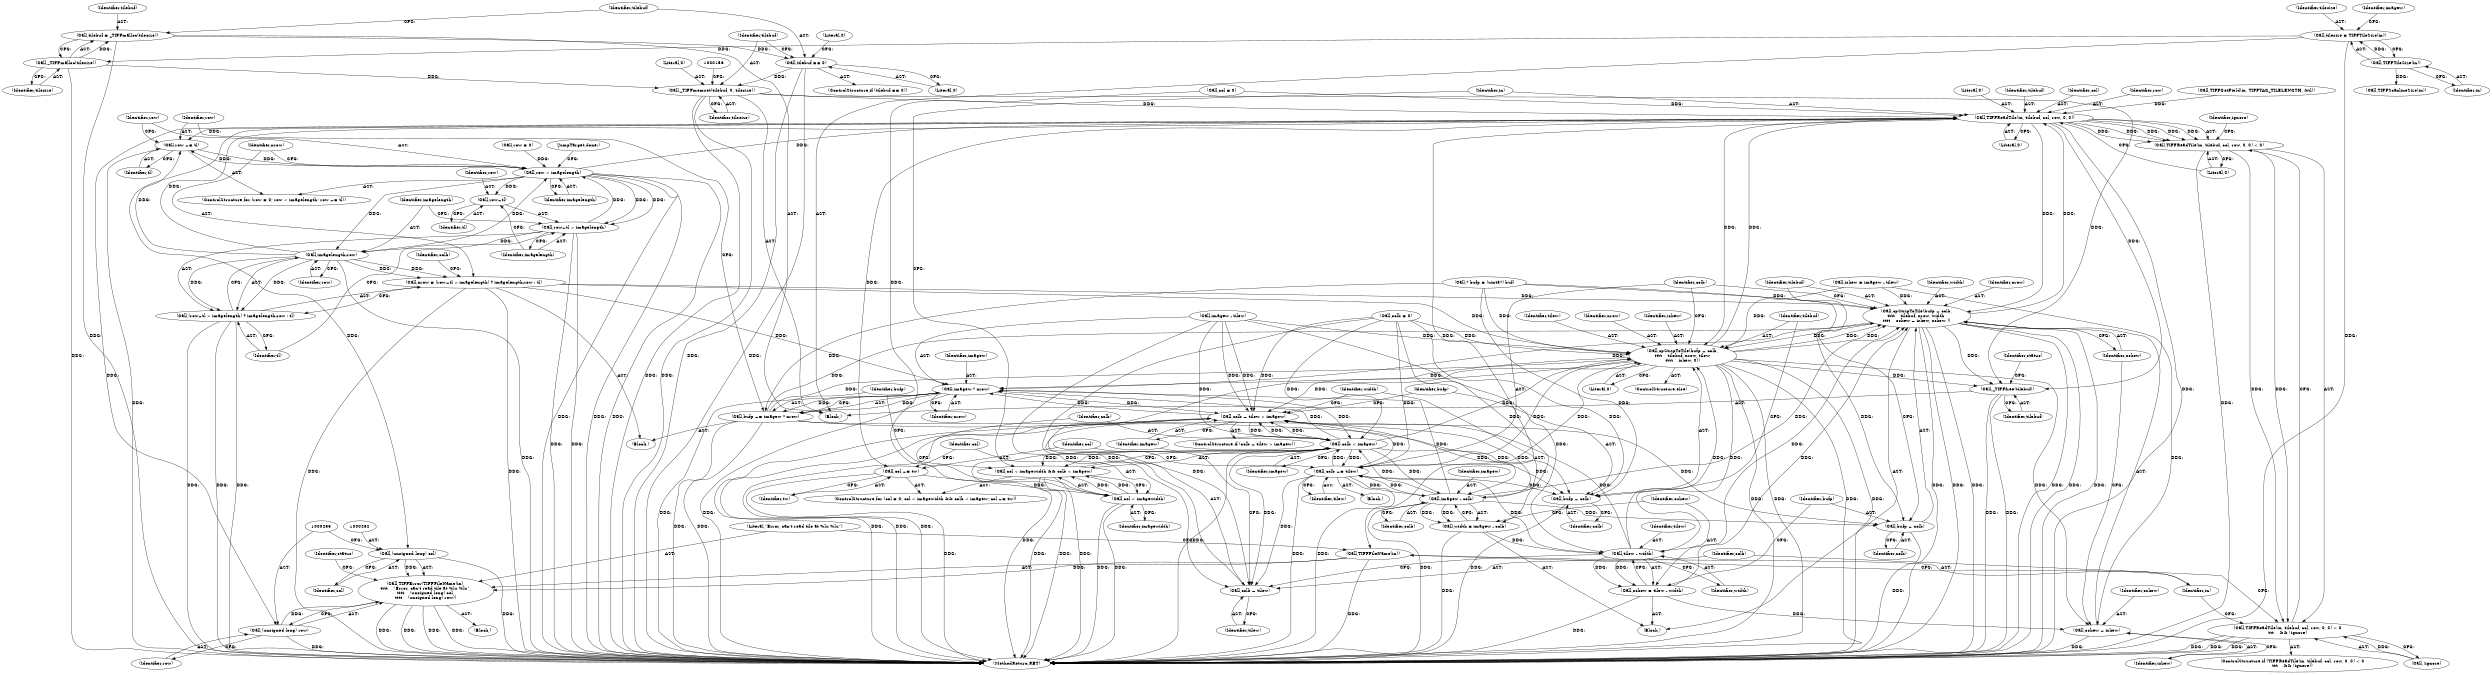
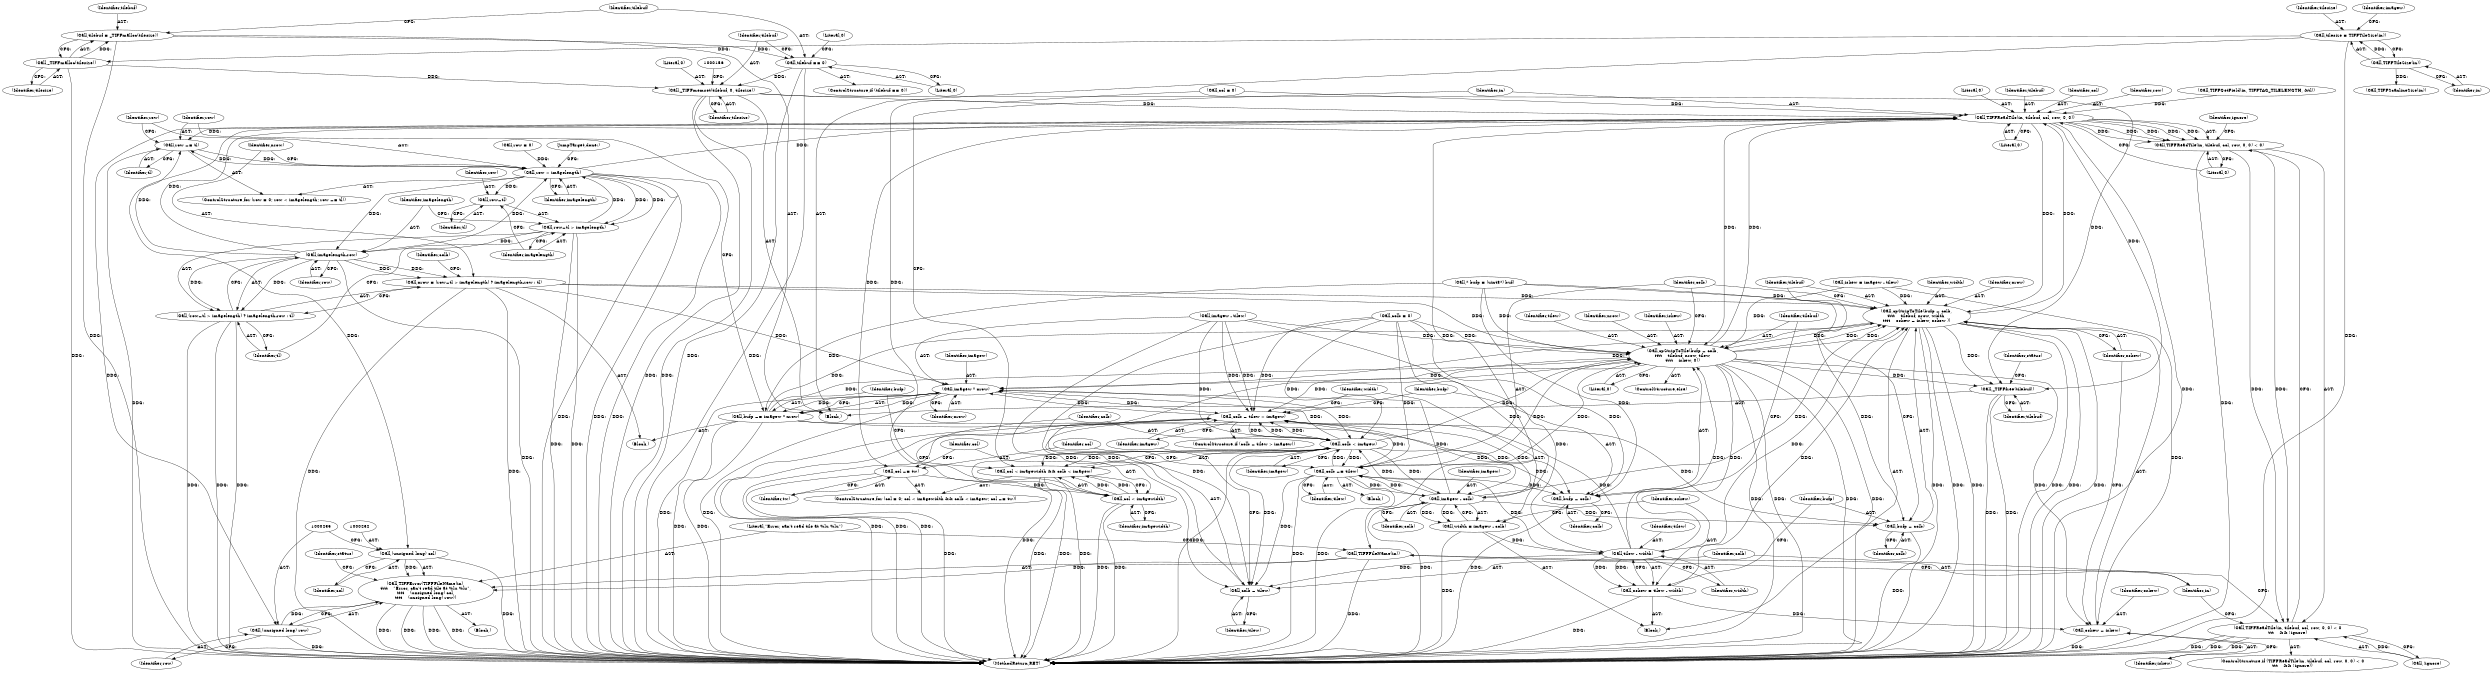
edge "(Call,tilew - width)" -> "(Call,colb + tilew)": label "CFG: " -> "DDG: "
